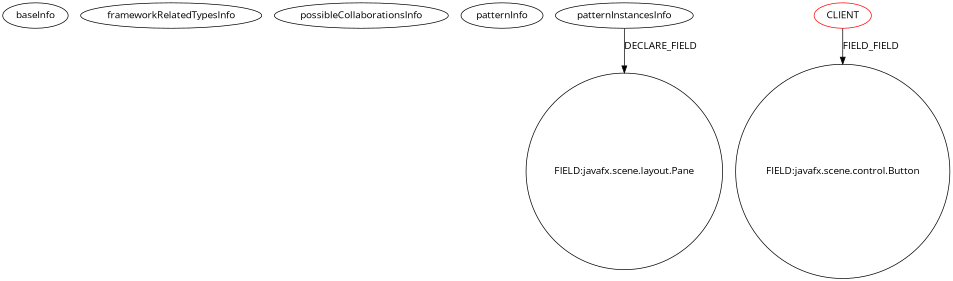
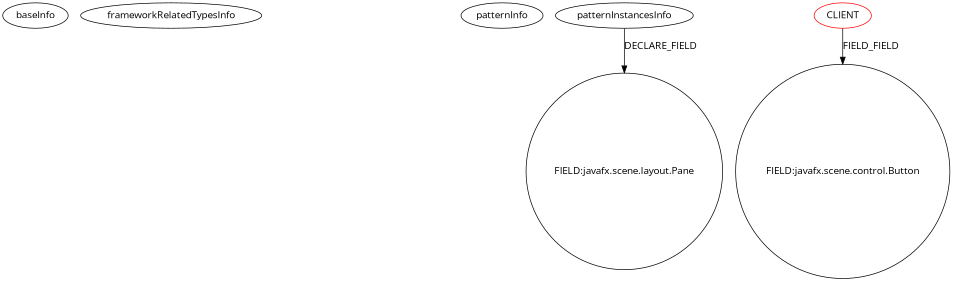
node "possibleCollaborationsInfo": removed
